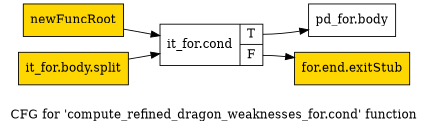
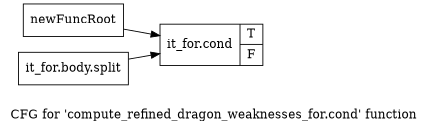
node "newFuncRoot": fillcolor gold -> white
node "pd_for.body": removed
node "it_for.body.split": fillcolor gold -> white
node "for.end.exitStub": removed
